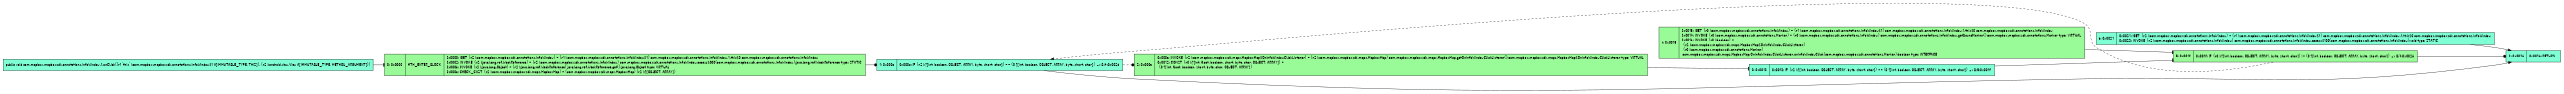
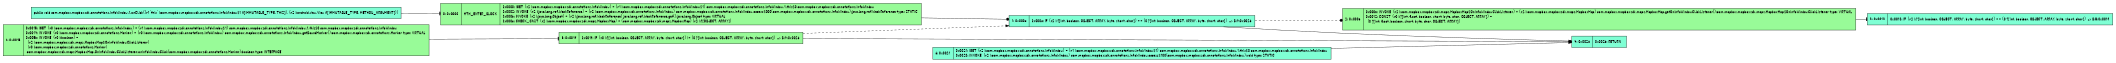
node "4: 0x0015": text "0x001b: INVOKE  (r0 I:boolean) =" -> "0x005b: INVOKE  (r0 I:boolean) ="
edge "3: 0x0013" -> "5: 0x001f": removed
